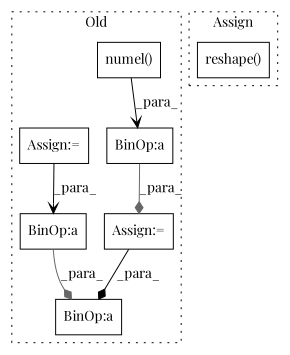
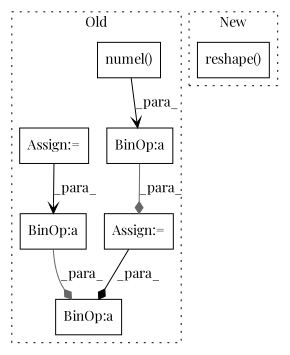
cluster "Assign": label "Assign" -> "New"
